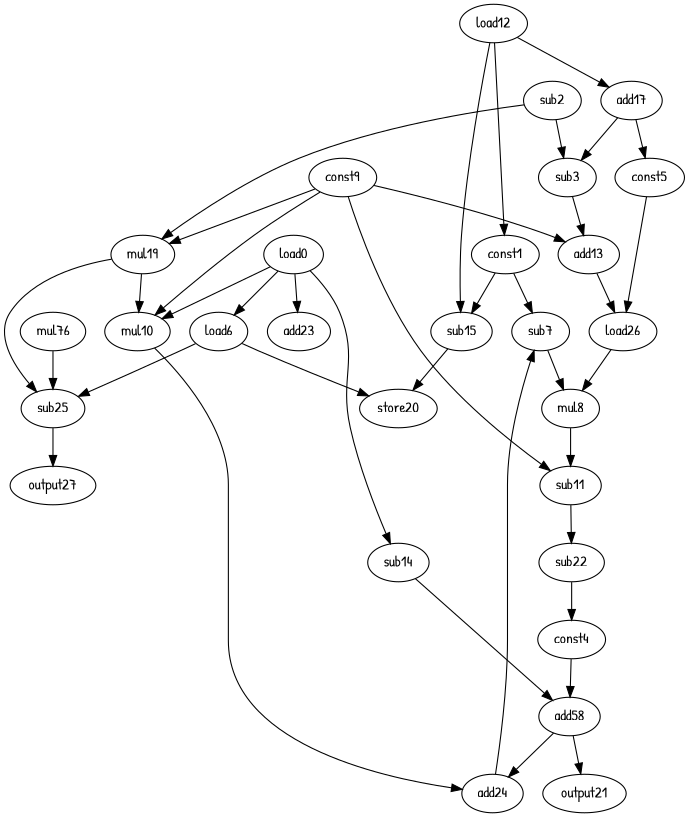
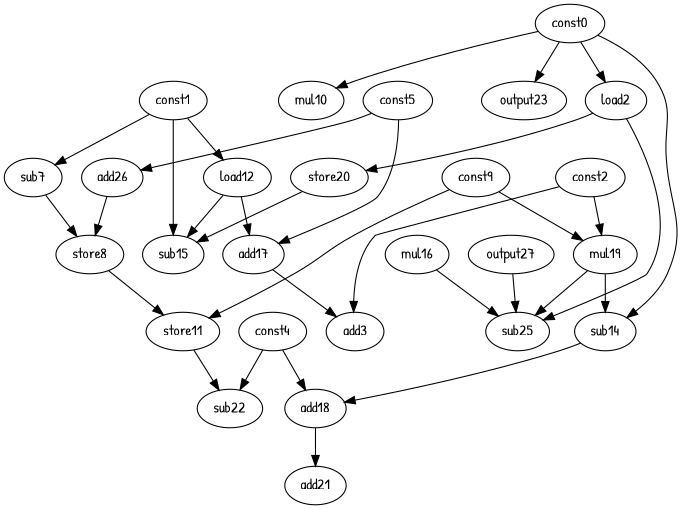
node "sub2": label "sub2" -> "const2"
edge "load12" -> "const1": reversed
edge "add17" -> "const5": reversed
node "sub3": label "sub3" -> "add3"
edge "const9" -> "mul10": removed
node "load0": label "load0" -> "const0"
node "add13": removed
edge "mul19" -> "mul10": now "mul19" -> "sub14"
node "mul76": label "mul76" -> "mul16"
node "load6": label "load6" -> "load2"
node "add23": label "add23" -> "output23"
node "load26": label "load26" -> "add26"
edge "sub15" -> "store20": reversed
node "mul8": label "mul8" -> "store8"
edge "sub25" -> "output27": reversed
node "sub11": label "sub11" -> "store11"
edge "sub22" -> "const4": reversed
node "add58": label "add58" -> "add18"
node "add24": removed
node "output21": label "output21" -> "add21"
